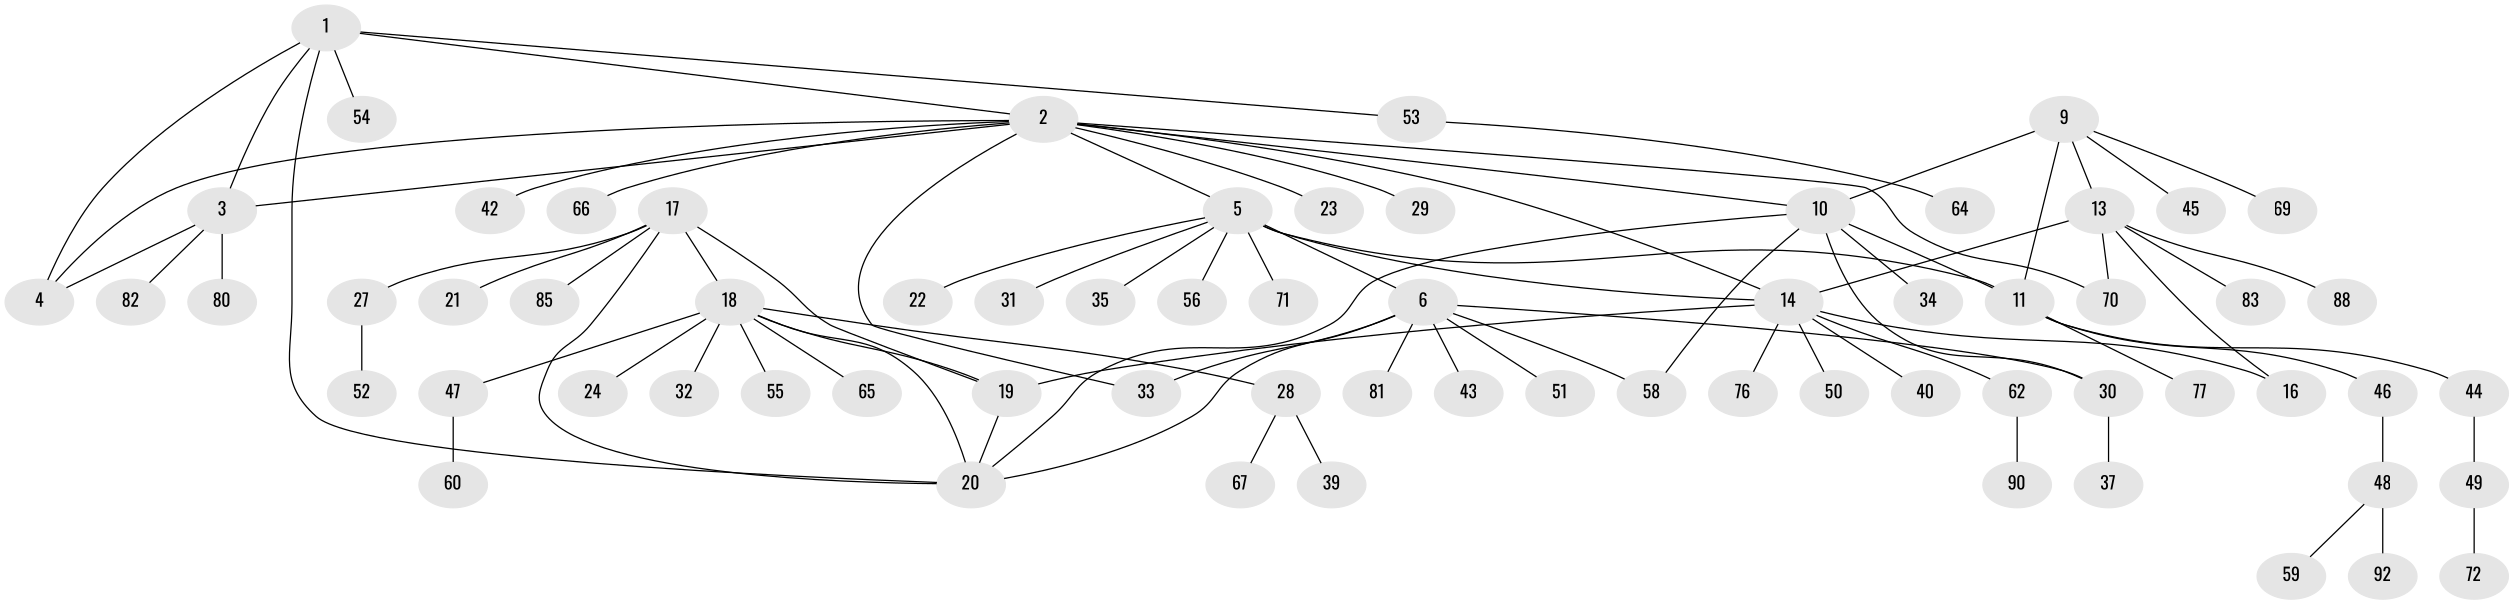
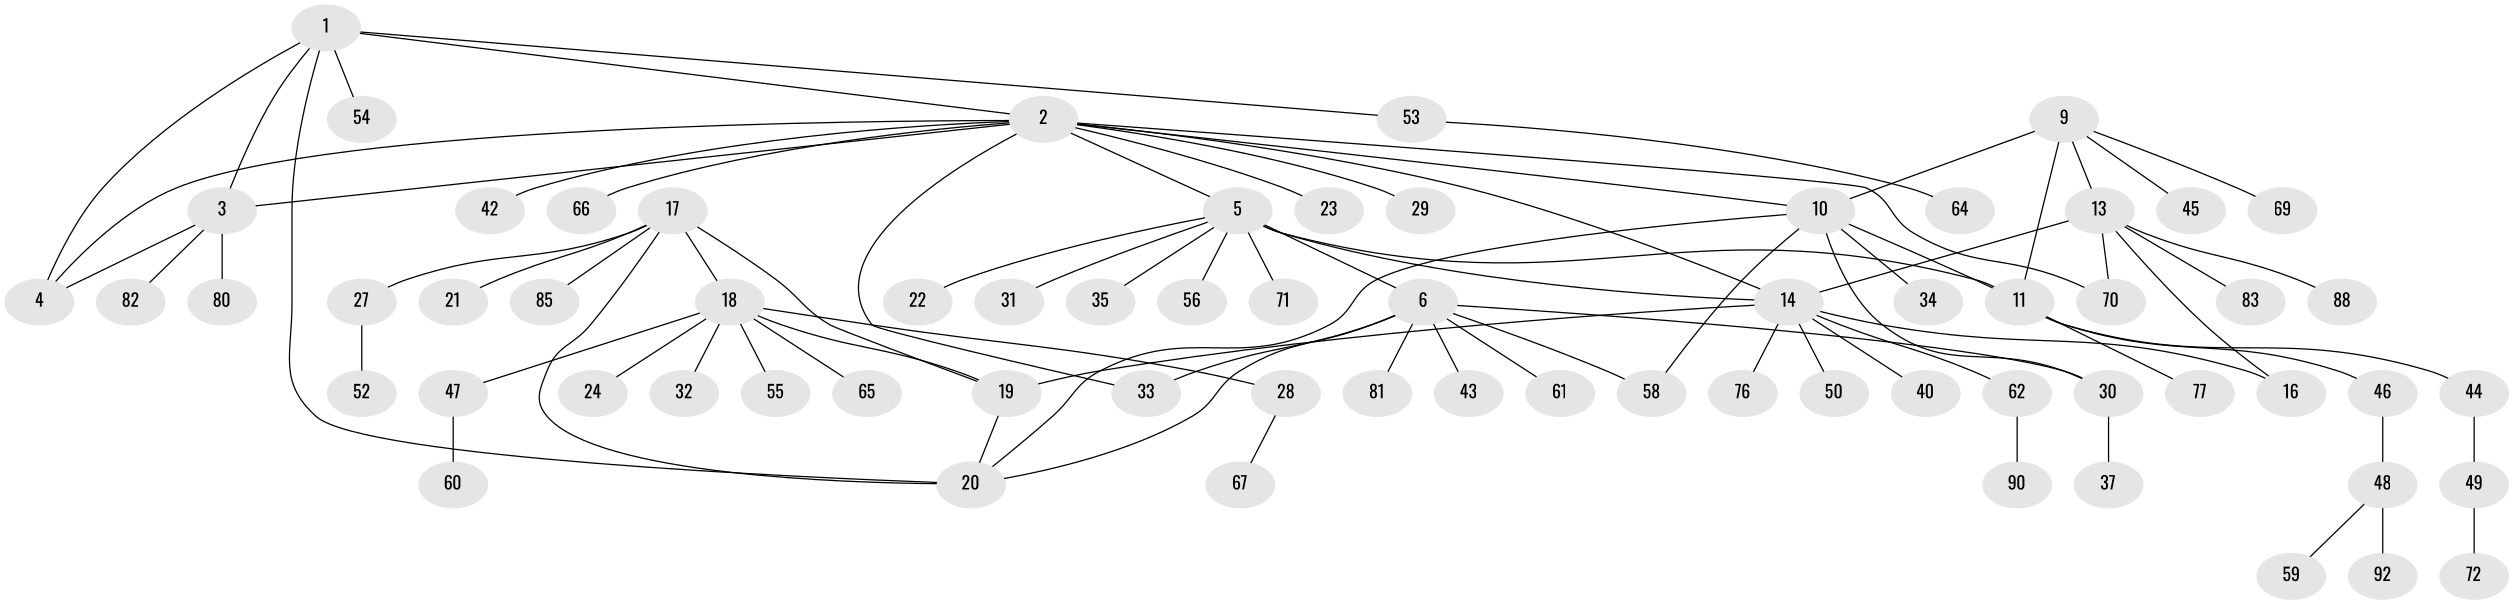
edge "18" -- "20": removed
node "51": label "51" -> "61"
node "39": removed
